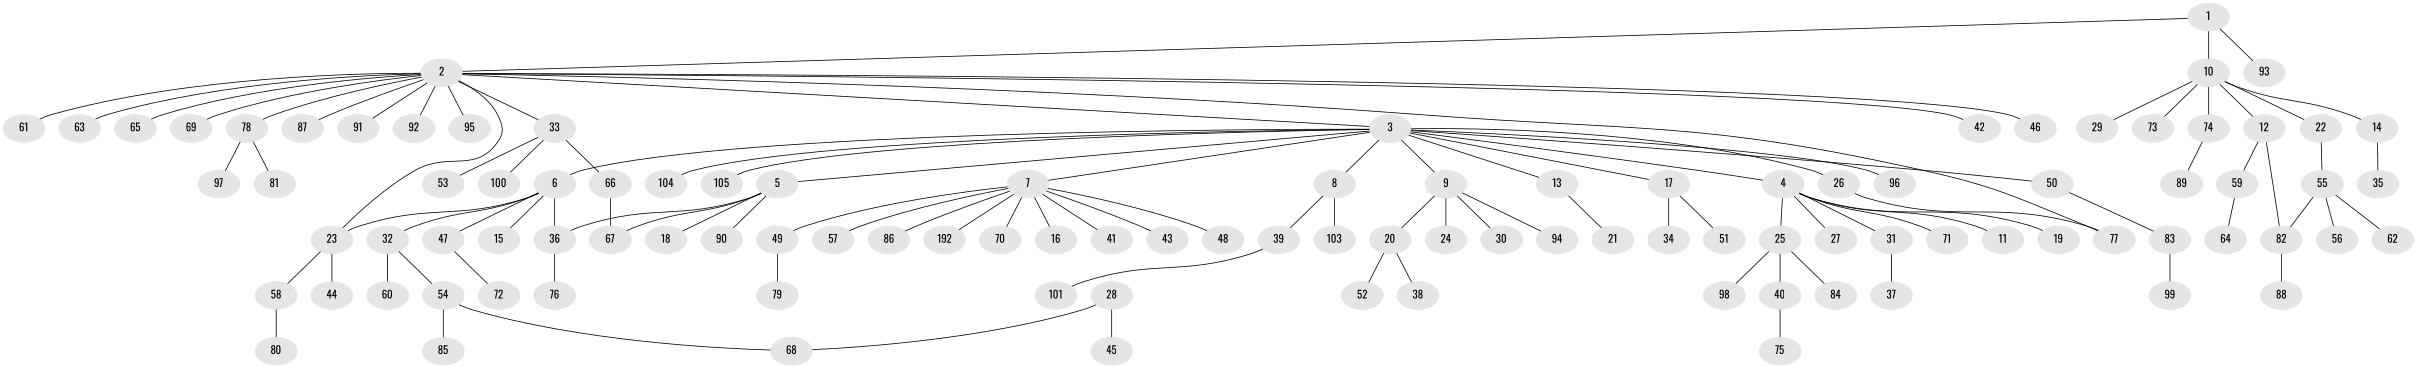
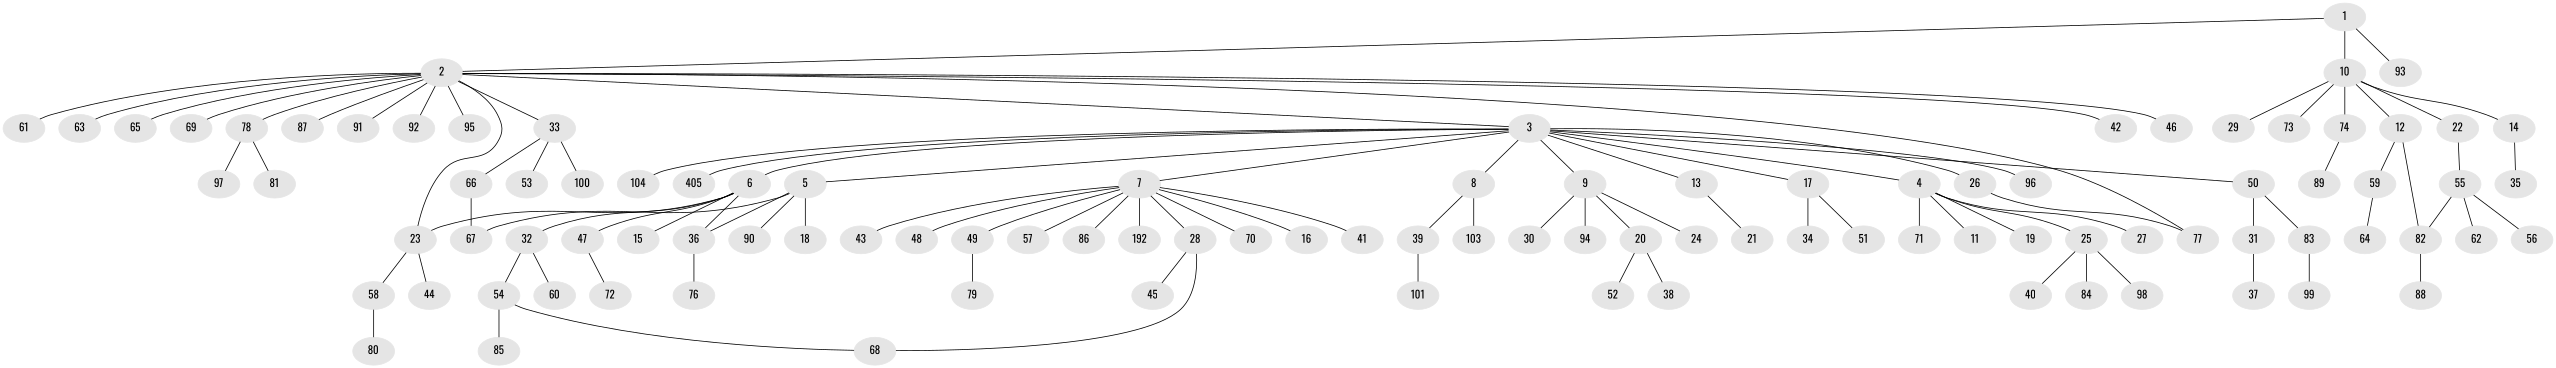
node "105": label "105" -> "405"
edge "7" -- "28": added
edge "4" -- "31": now "50" -- "31"
node "75": removed
